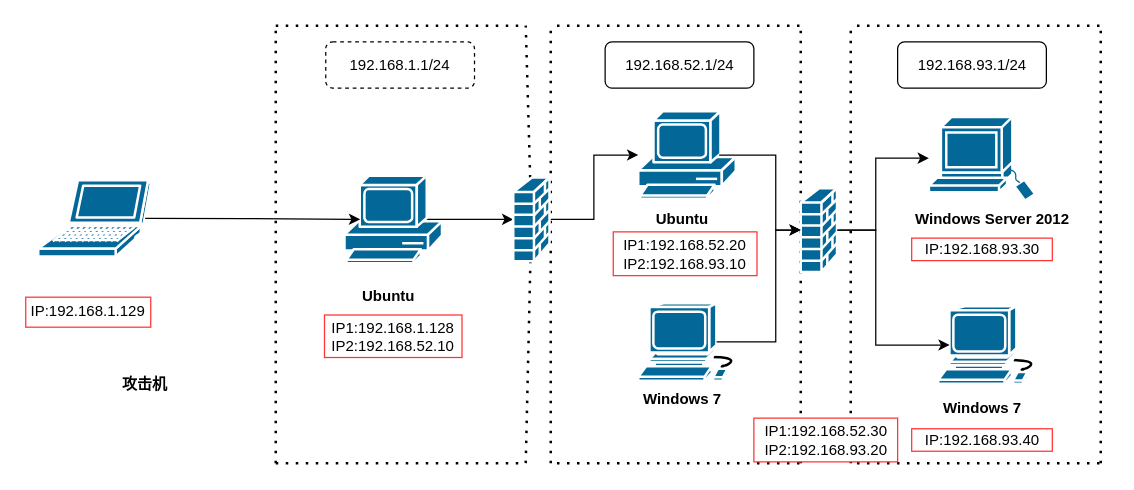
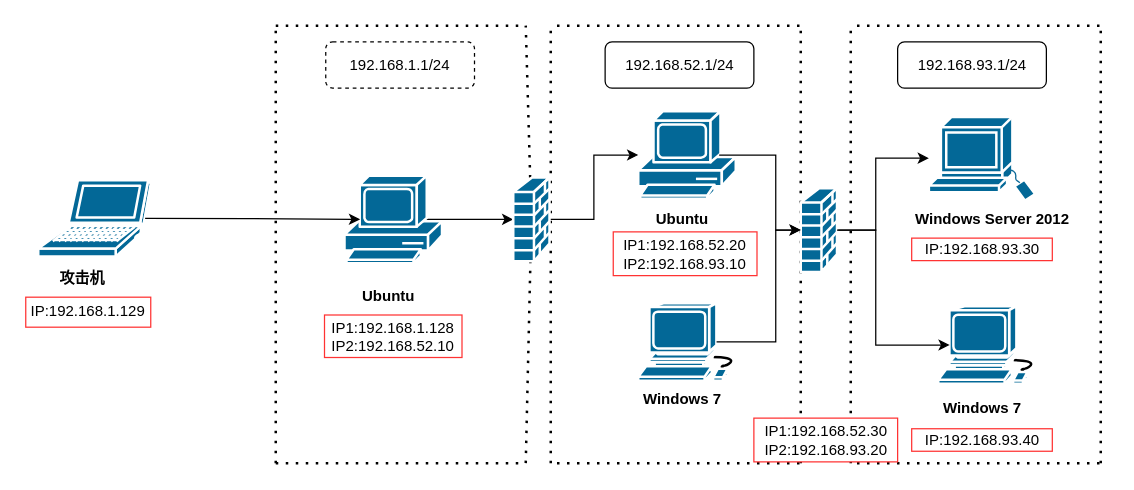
node "攻击机": moved (144, 385) -> (82, 278)
